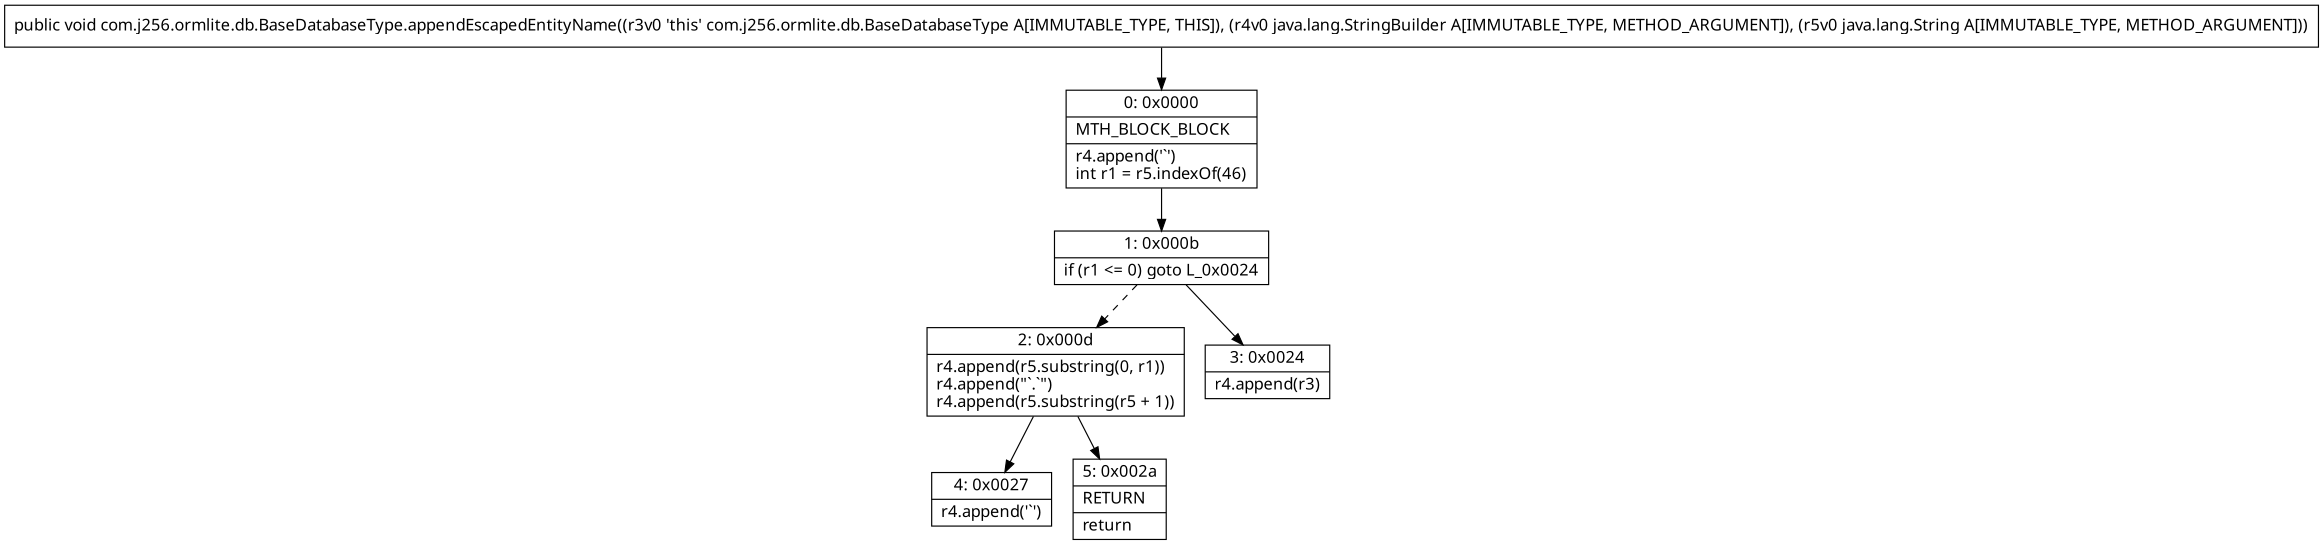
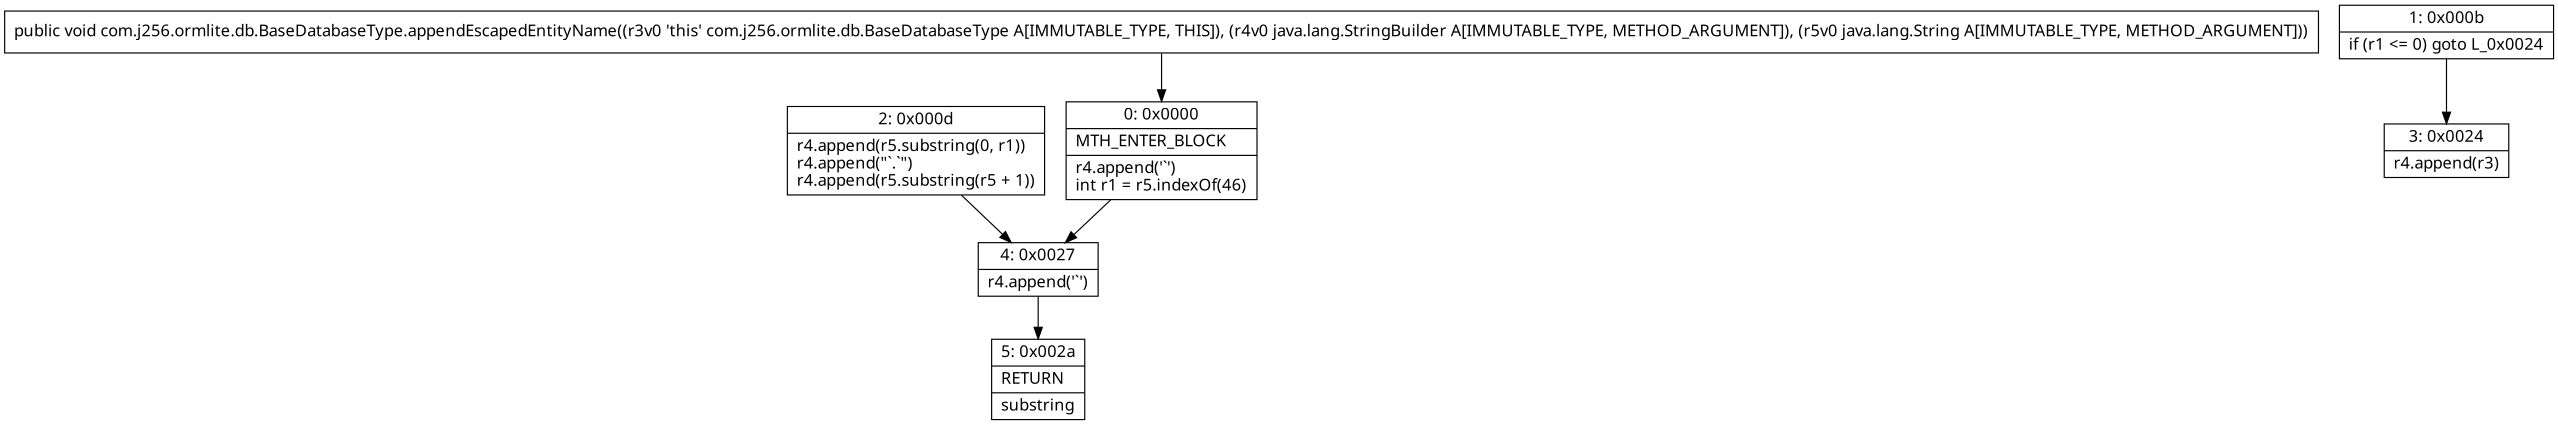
node "0: 0x0000": text "MTH_BLOCK_BLOCK" -> "MTH_ENTER_BLOCK"
edge "0: 0x0000" -> "1: 0x000b": now "0: 0x0000" -> "4: 0x0027"
edge "1: 0x000b" -> "2: 0x000d": removed
edge "2: 0x000d" -> "5: 0x002a": now "4: 0x0027" -> "5: 0x002a"
node "5: 0x002a": text "return" -> "substring"
